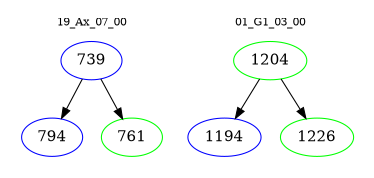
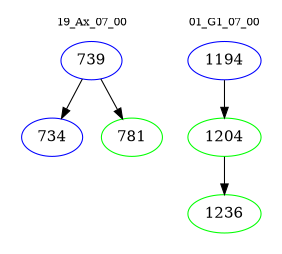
cluster "01_G1_03_00": label "01_G1_03_00" -> "01_G1_07_00"
edge "1204" -> "1194": reversed
node "794": label "794" -> "734"
node "761": label "761" -> "781"
node "1226": label "1226" -> "1236"
